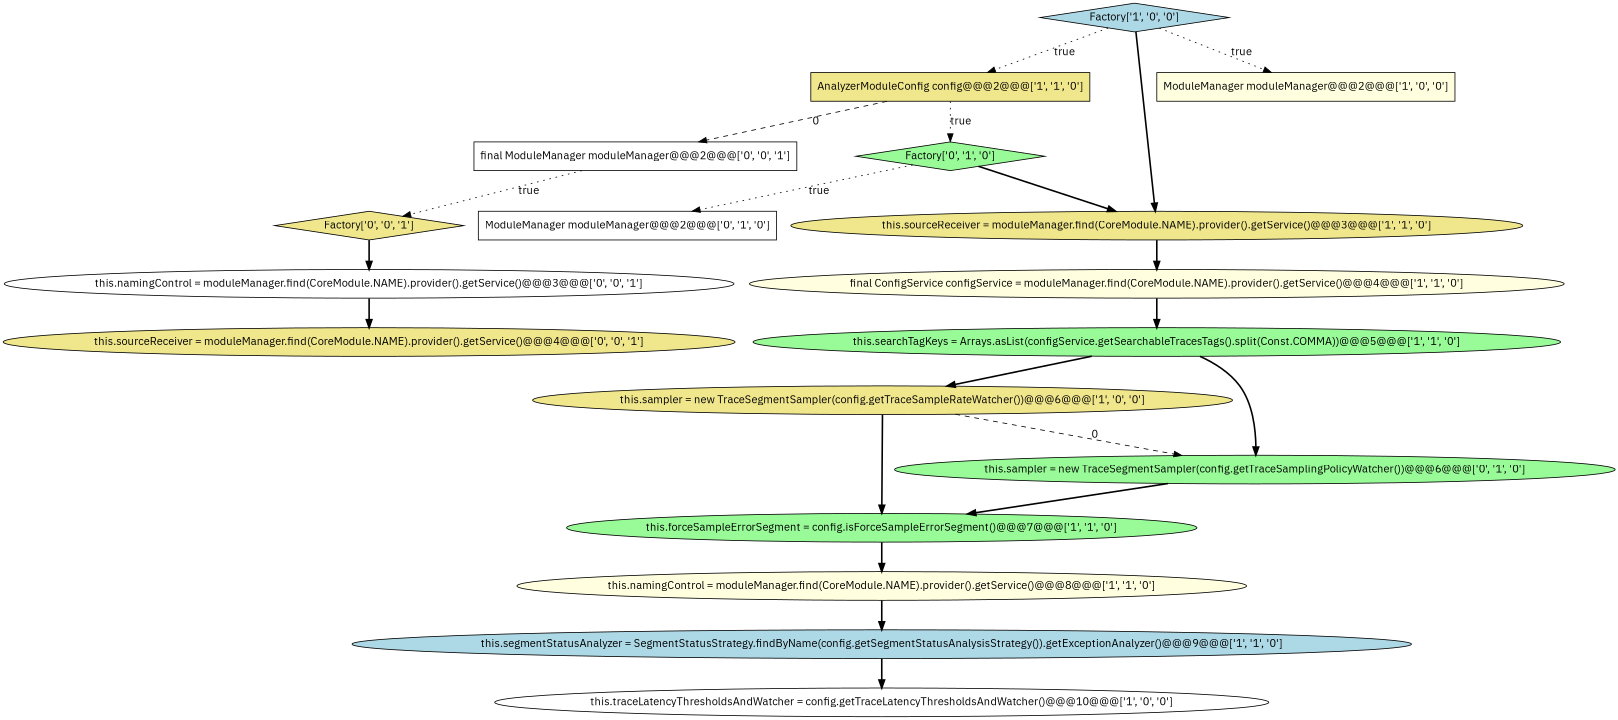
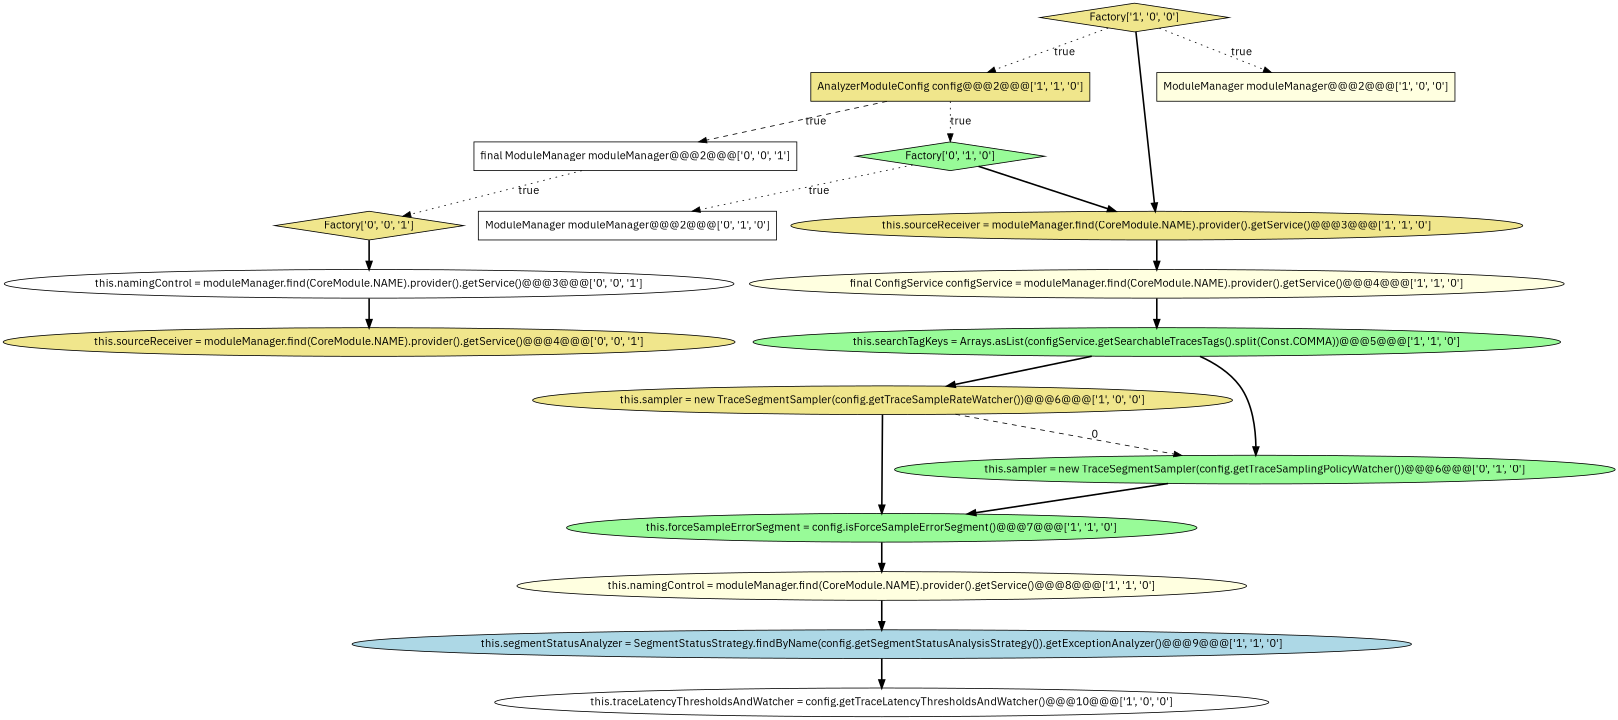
node "Factory['1', '0', '0']": fillcolor lightblue -> khaki
edge "AnalyzerModuleConfig config@@@2@@@['1', '1', '0']" -> "final ModuleManager moduleManager@@@2@@@['0', '0', '1']": label "0" -> "true"
